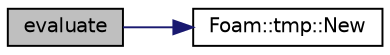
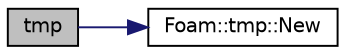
node "evaluate": label "evaluate" -> "tmp"
